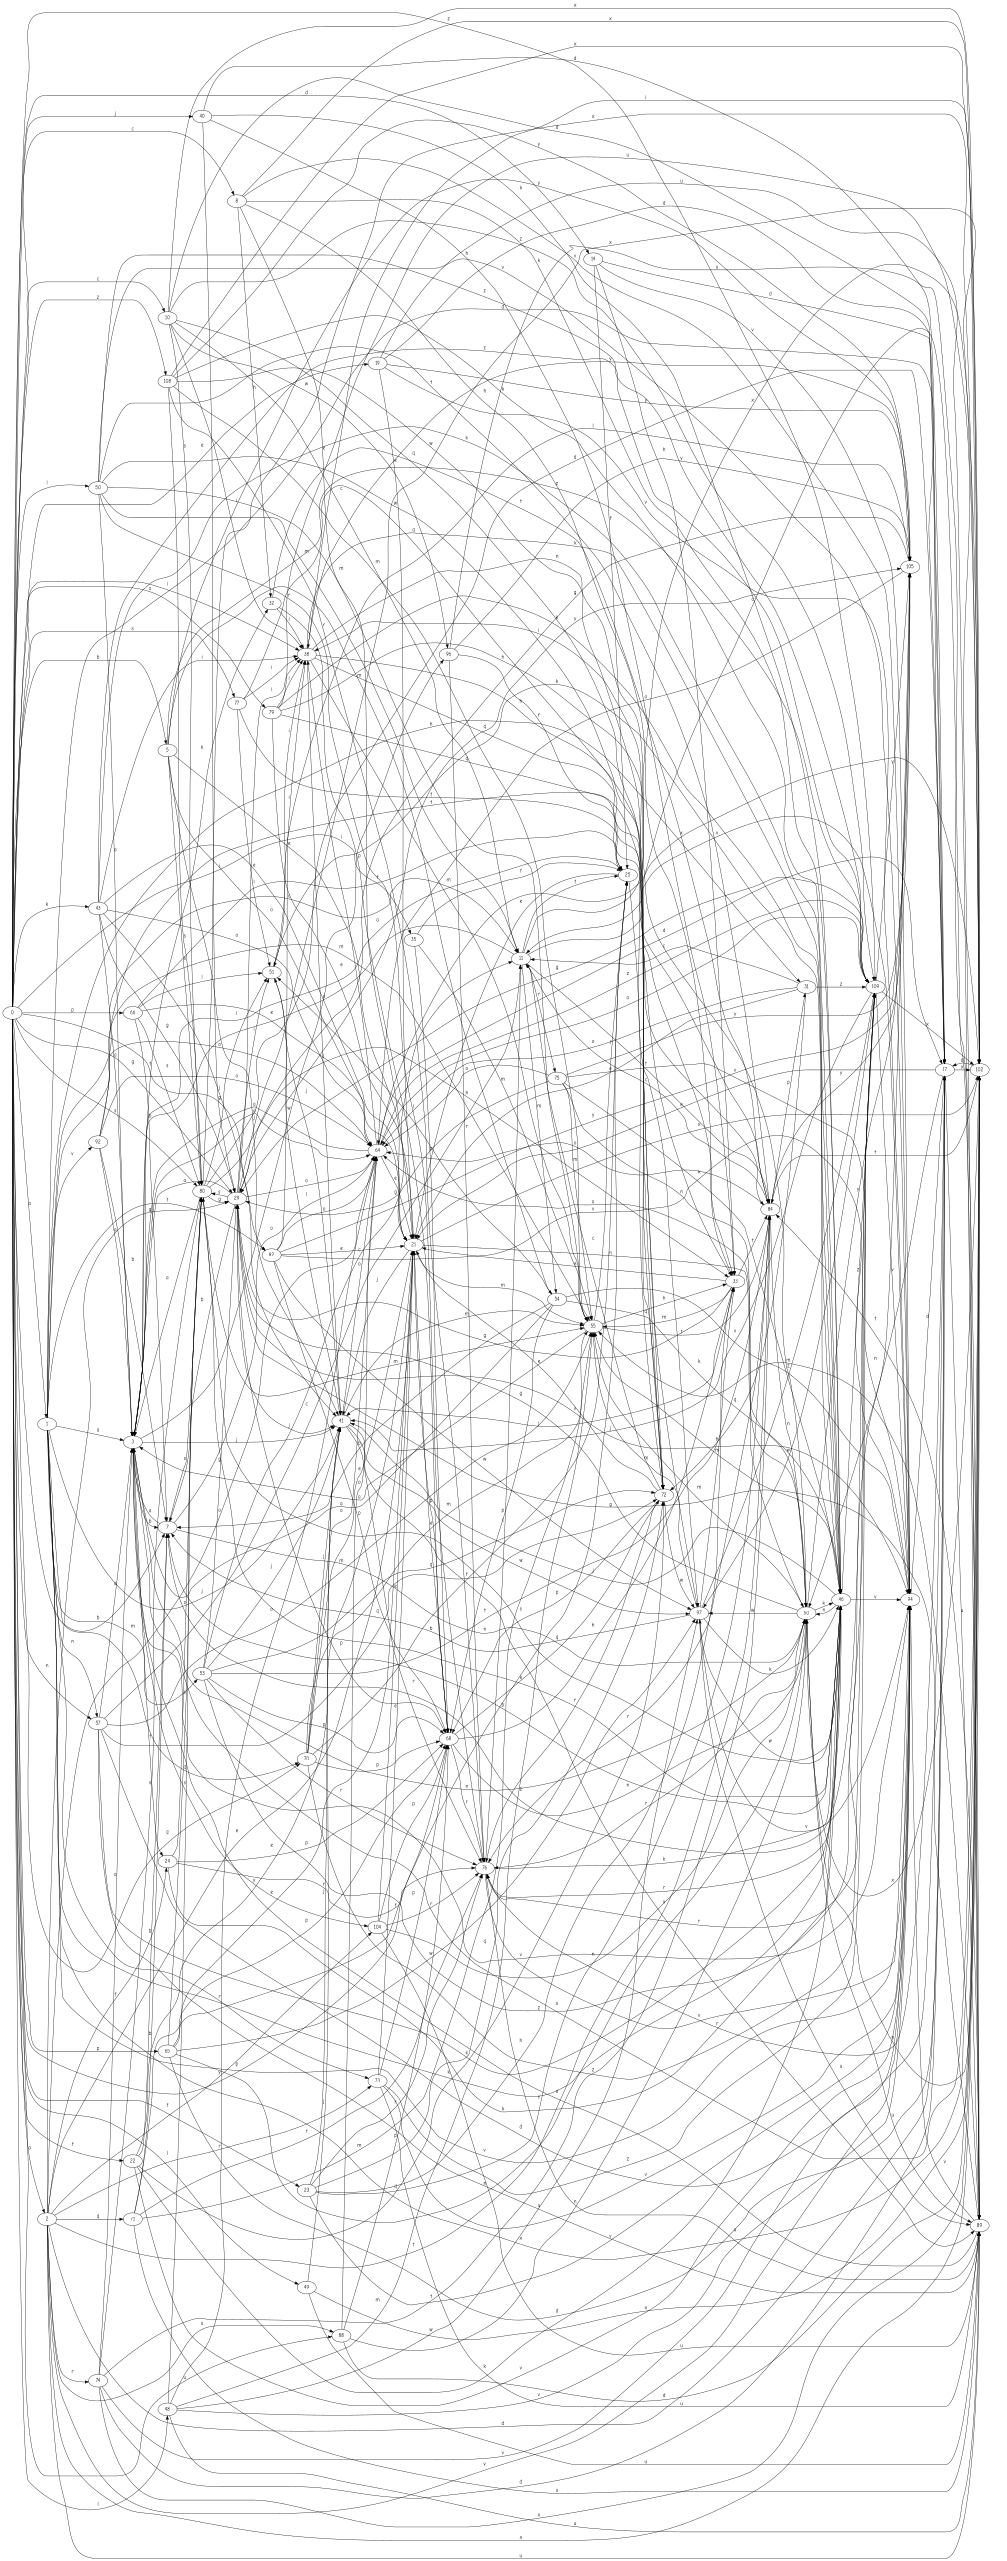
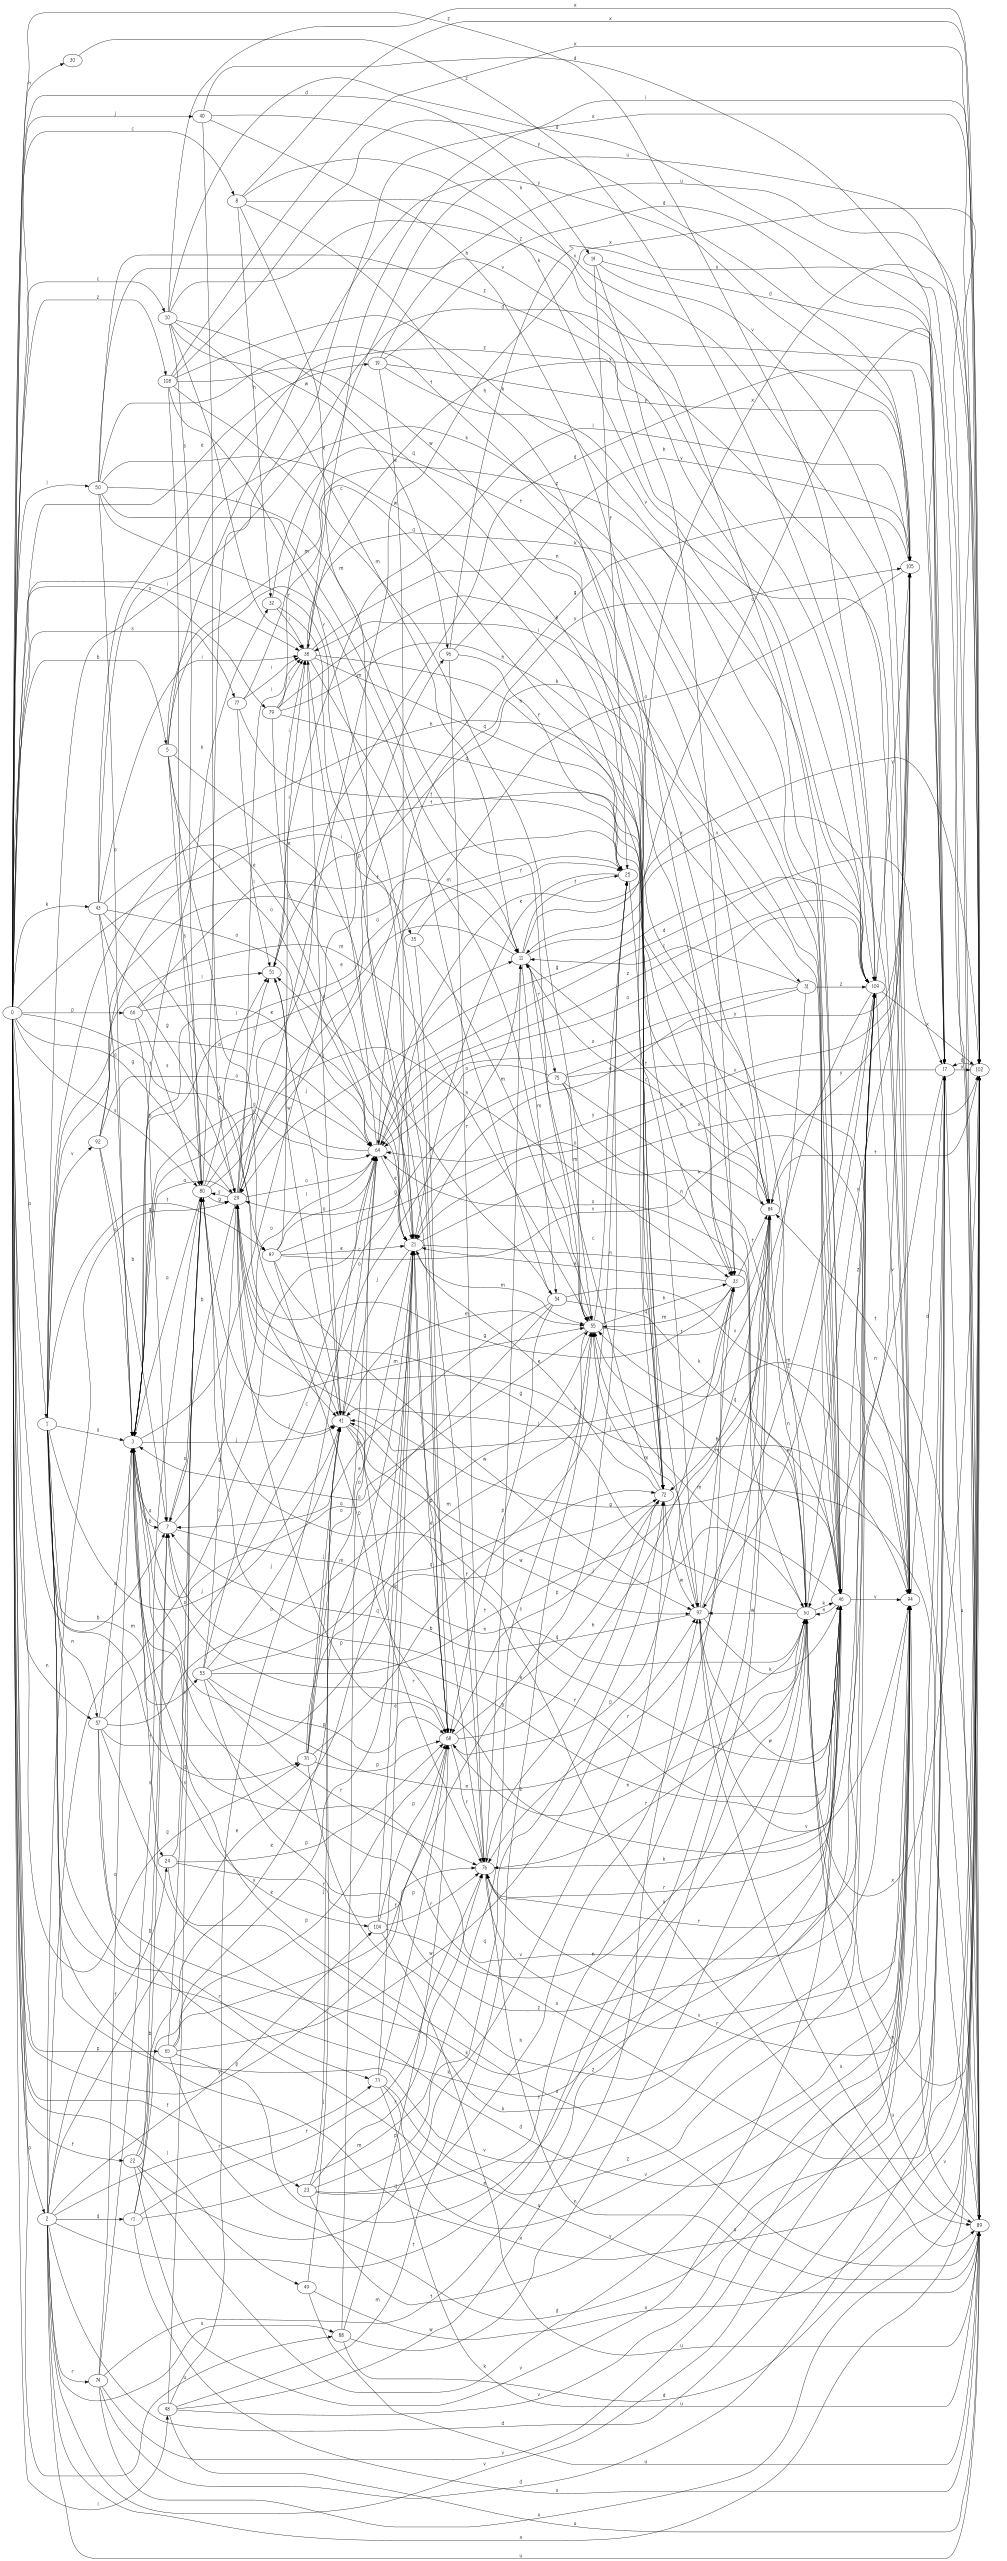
node "30": added
edge "84" -> "31": now "84" -> "68"
